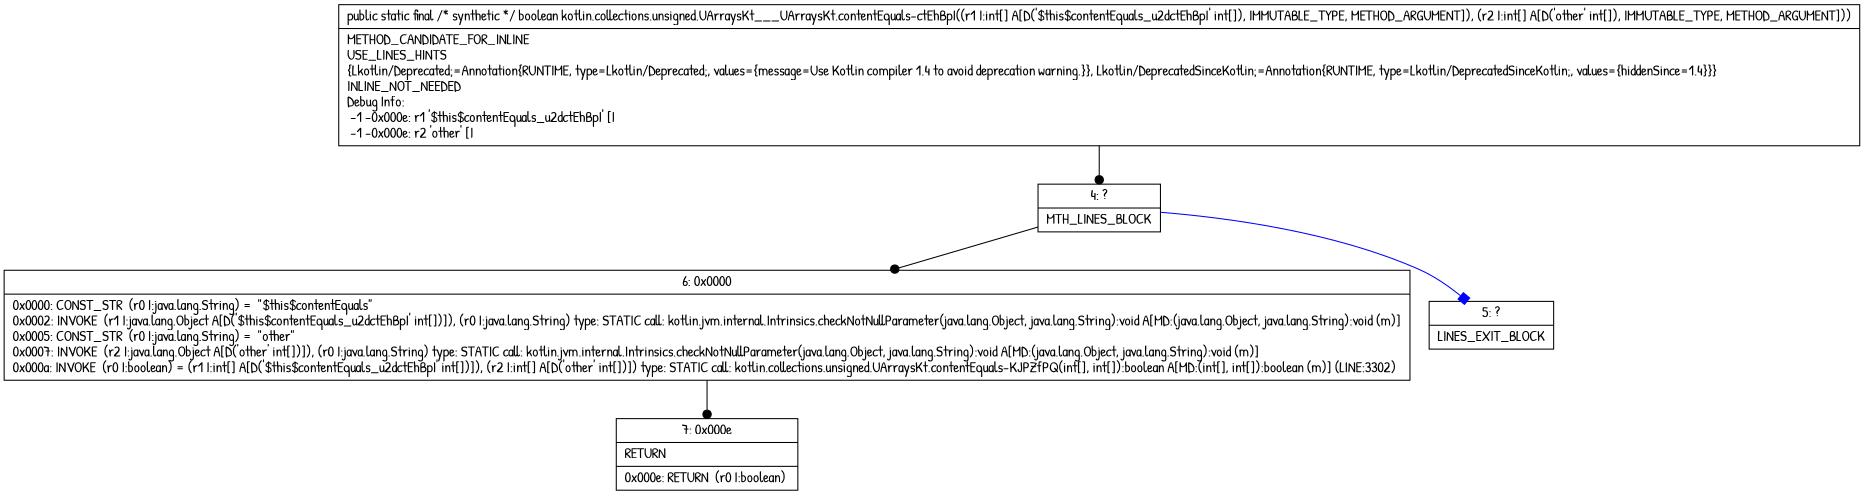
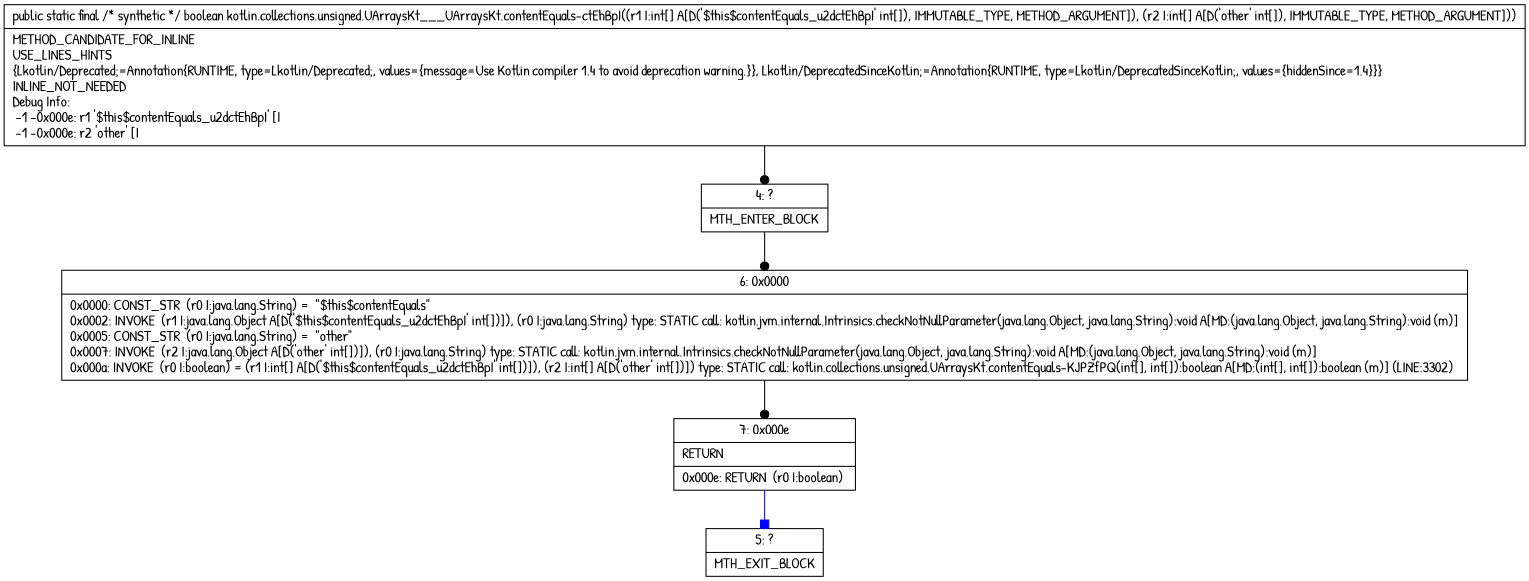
node "4: ?": text "MTH_LINES_BLOCK" -> "MTH_ENTER_BLOCK"
edge "4: ?" -> "5: ?": now "7: 0x000e" -> "5: ?"
node "5: ?": text "LINES_EXIT_BLOCK" -> "MTH_EXIT_BLOCK"
